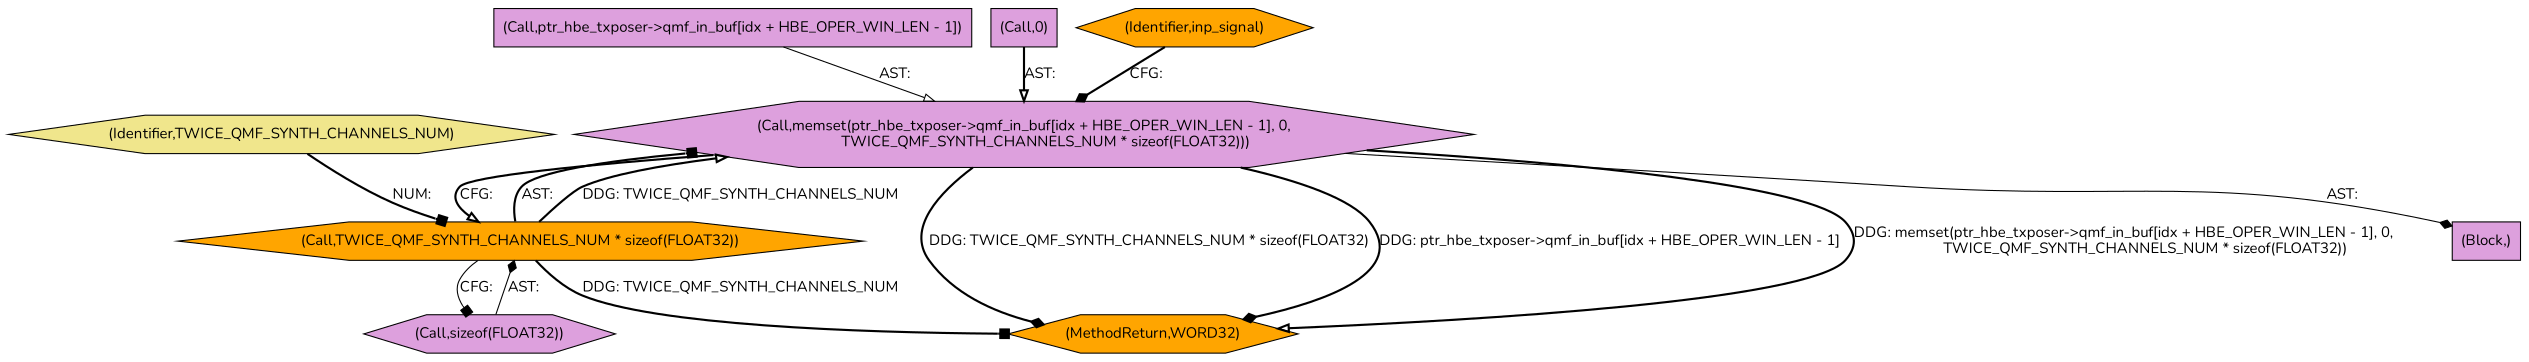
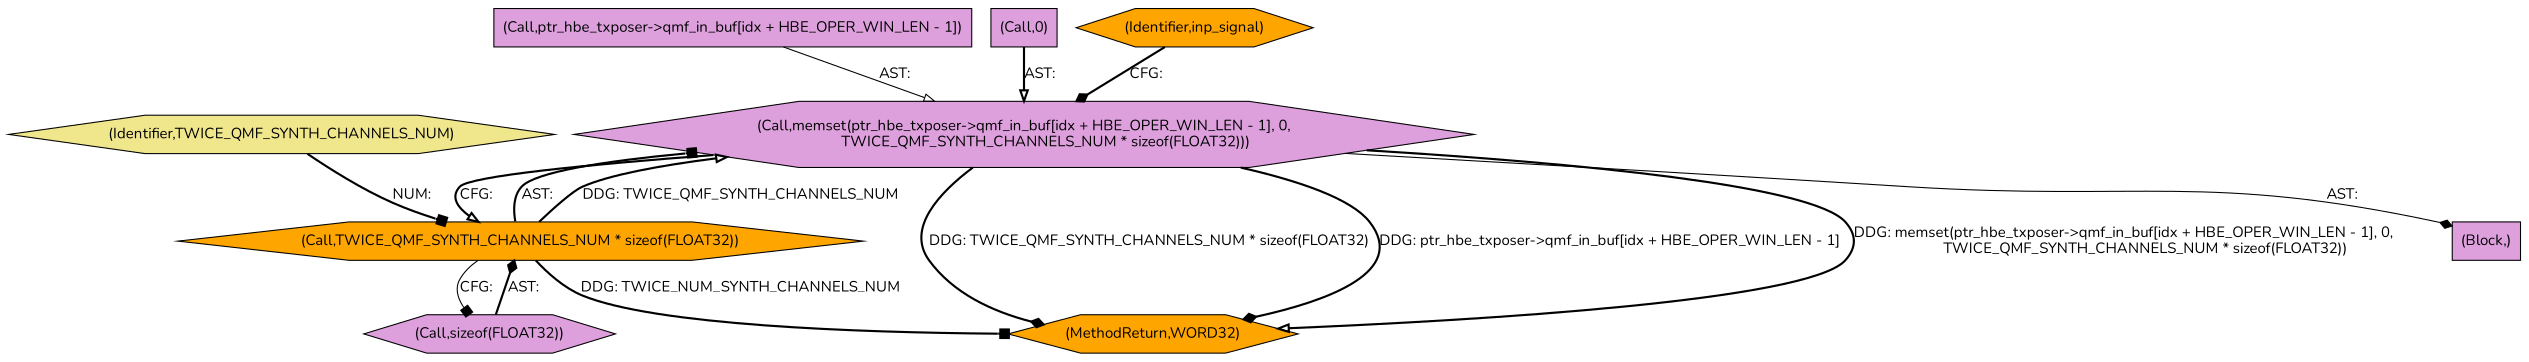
edge "(Call,TWICE_QMF_SYNTH_CHANNELS_NUM * sizeof(FLOAT32))" -> "(MethodReturn,WORD32)": label "DDG: TWICE_QMF_SYNTH_CHANNELS_NUM" -> "DDG: TWICE_NUM_SYNTH_CHANNELS_NUM"
edge "(Call,sizeof(FLOAT32))" -> "(Call,TWICE_QMF_SYNTH_CHANNELS_NUM * sizeof(FLOAT32))": style solid -> bold
